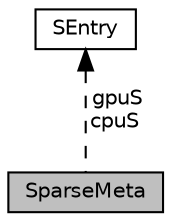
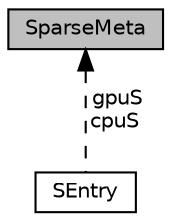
edge "SparseMeta" -> "SEntry": reversed
